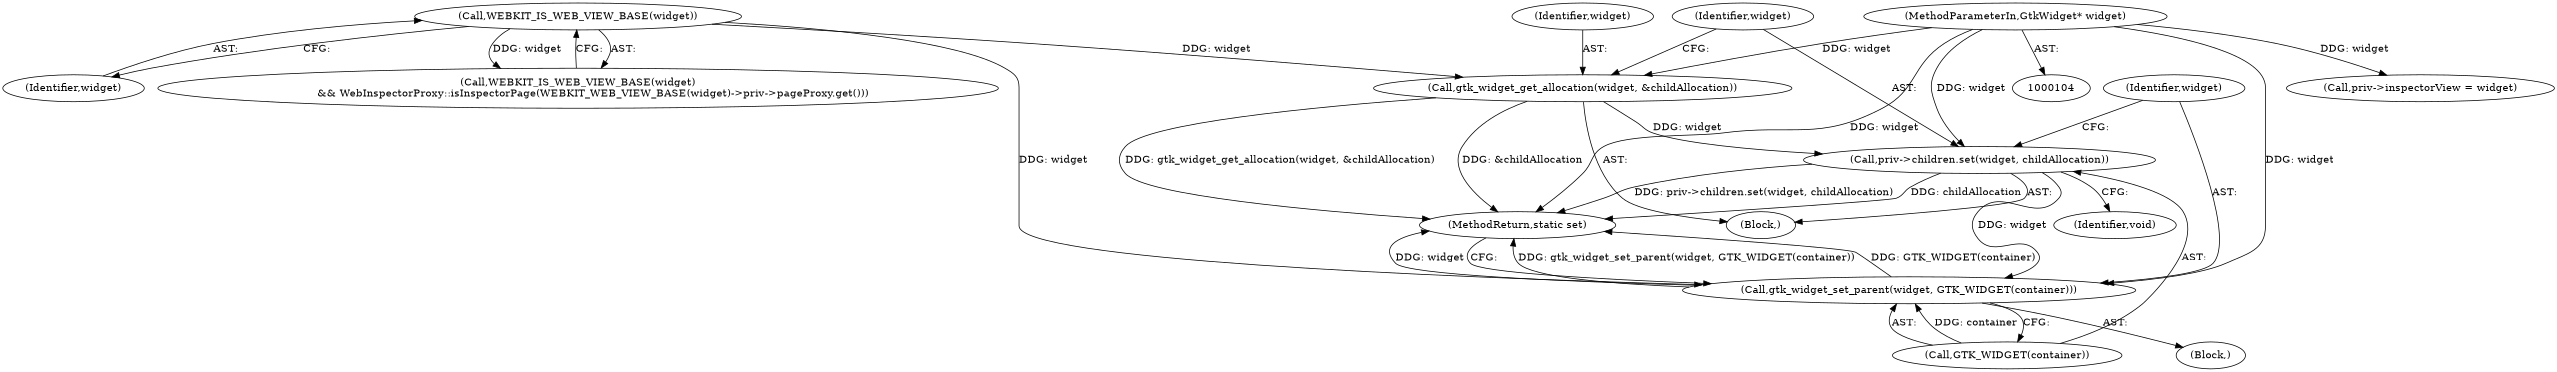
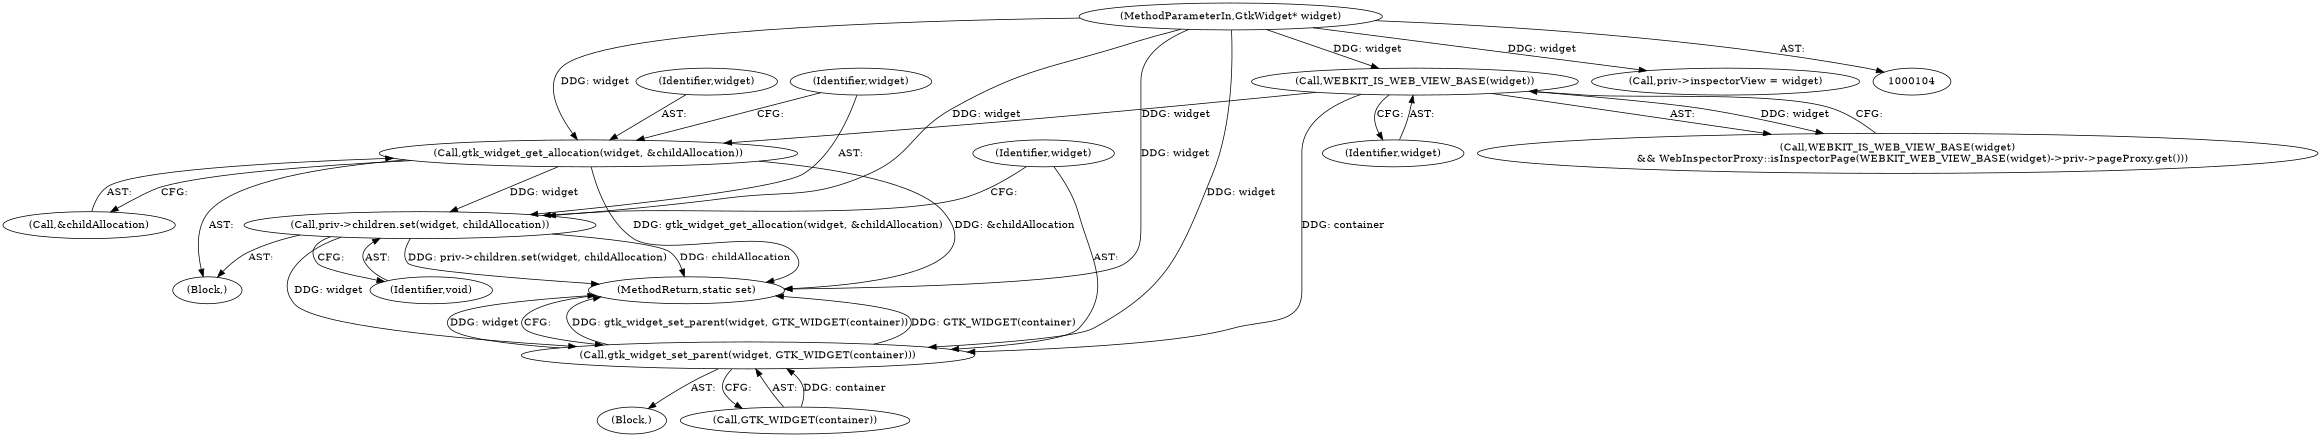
edge "(MethodParameterIn,GtkWidget* widget)" -> "(Call,WEBKIT_IS_WEB_VIEW_BASE(widget))": added, label "DDG: widget"
edge "(Call,WEBKIT_IS_WEB_VIEW_BASE(widget))" -> "(Call,gtk_widget_set_parent(widget, GTK_WIDGET(container)))": label "DDG: widget" -> "DDG: container"
node "(Call,&childAllocation)": added
edge "(Call,GTK_WIDGET(container))" -> "(Call,priv->children.set(widget, childAllocation))": now "(Identifier,void)" -> "(Call,priv->children.set(widget, childAllocation))"
